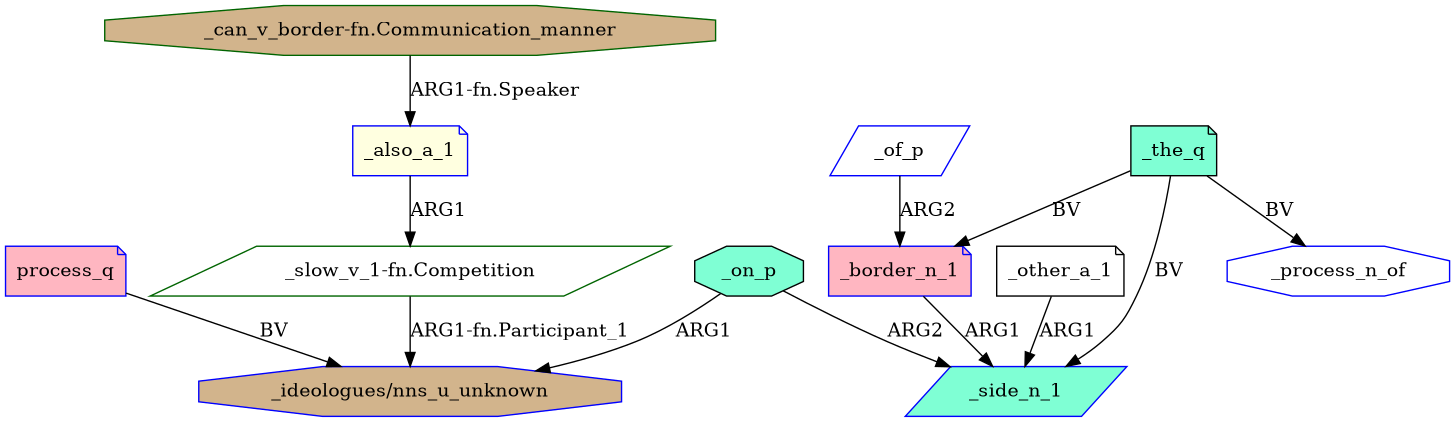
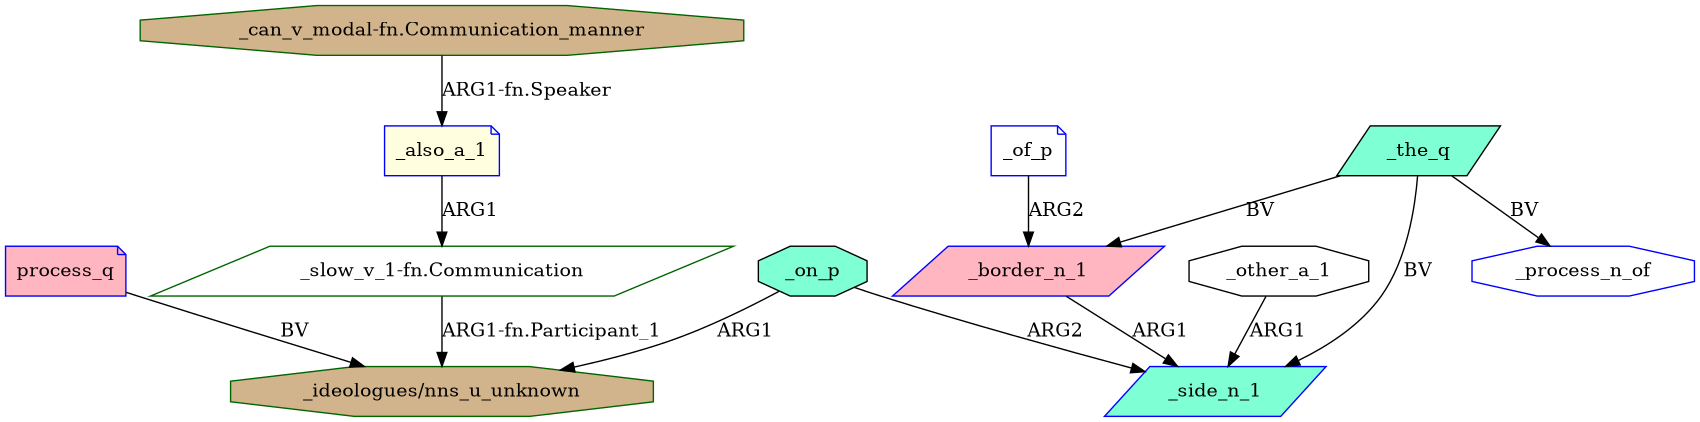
node "_can_v_border-fn.Communication_manner": label "_can_v_border-fn.Communication_manner" -> "_can_v_modal-fn.Communication_manner"
node "_of_p": shape parallelogram -> note
node "_the_q": shape note -> parallelogram
node "_slow_v_1-fn.Competition": label "_slow_v_1-fn.Competition" -> "_slow_v_1-fn.Communication"
node "_border_n_1": shape note -> parallelogram
node "_other_a_1": shape note -> octagon
node "_ideologues/nns_u_unknown": color blue -> darkgreen
